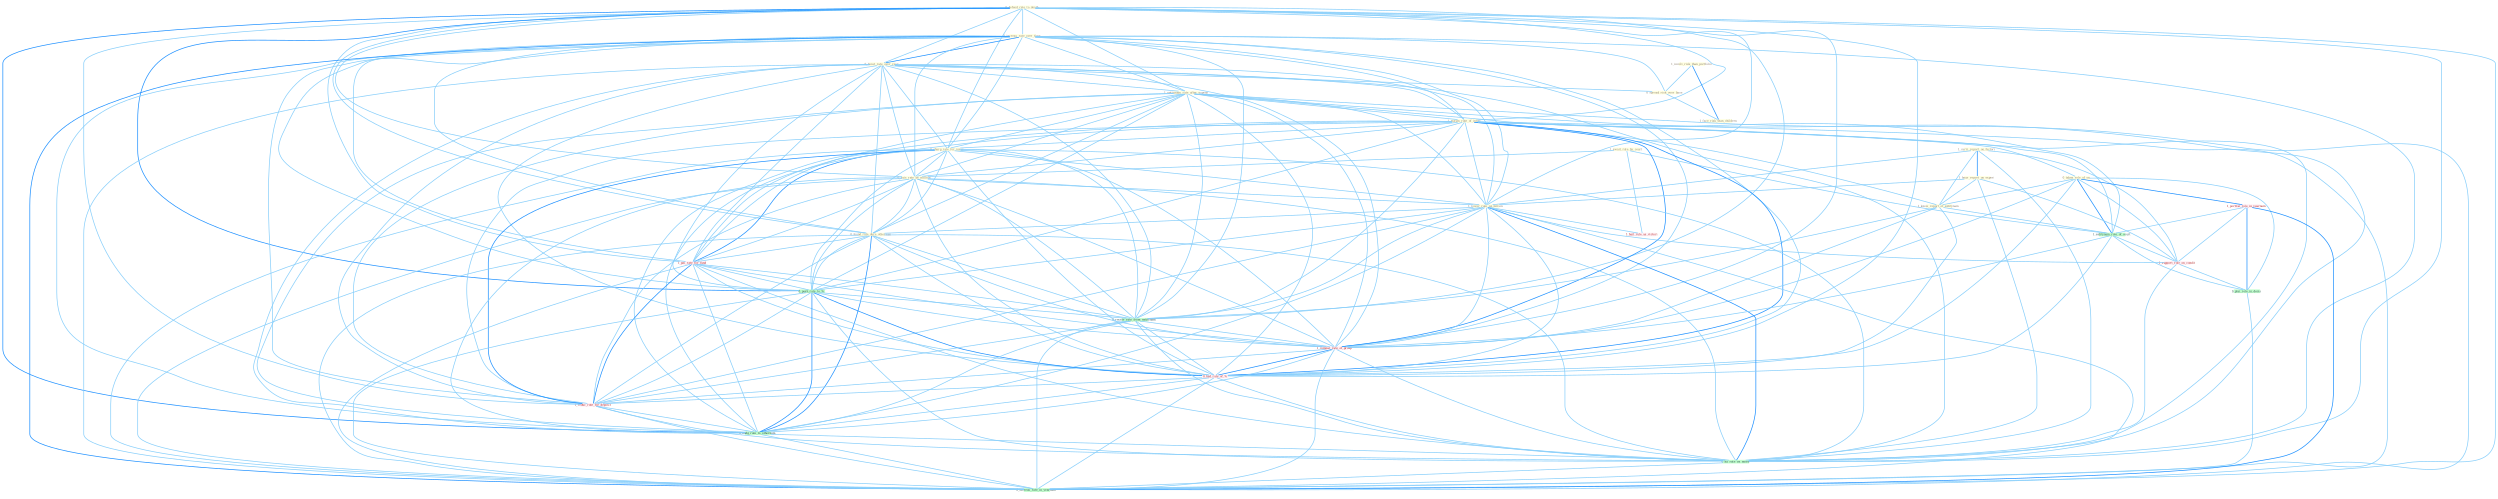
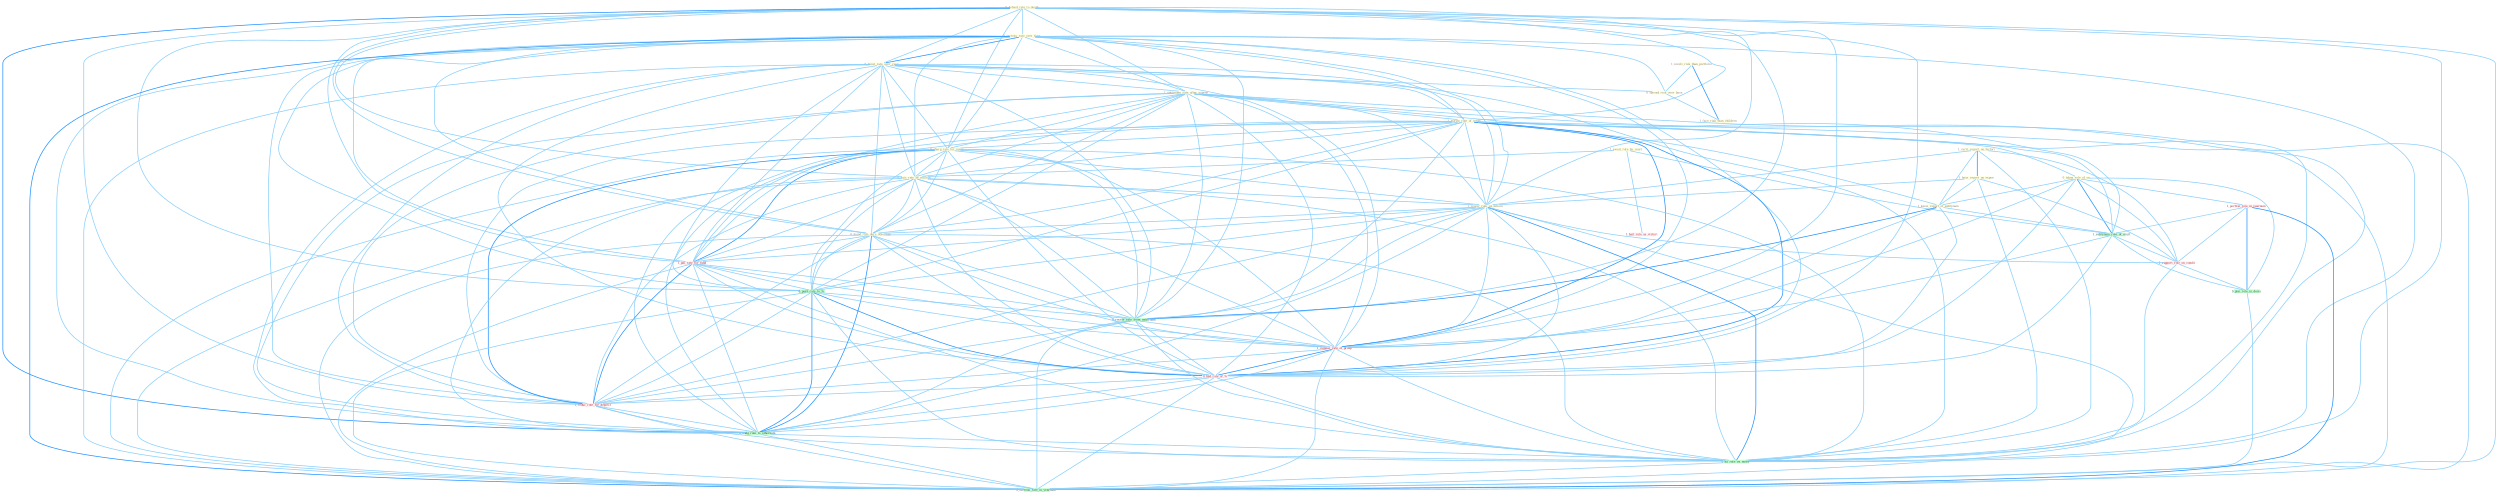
edge "0_defend_rate_to_death" -- "0_push_rate_to_%": color #1e90ff -> #87cefa
edge "1_assum_rate_of_inflat" -- "0_found_rate_dure_othernum": added
edge "0_taken_role_of_on" -- "1_portrai_role_in_yearnum": color #1e90ff -> #87cefa
edge "1_lower_rate_on_billion" -- "0_hail_rule_as_victori": now "1_lower_rate_on_billion" -- "1_pai_rate_for_fund"
edge "1_know_report_of_entitynam" -- "0_receiv_rate_from_entitynam": color #87cefa -> #1e90ff
